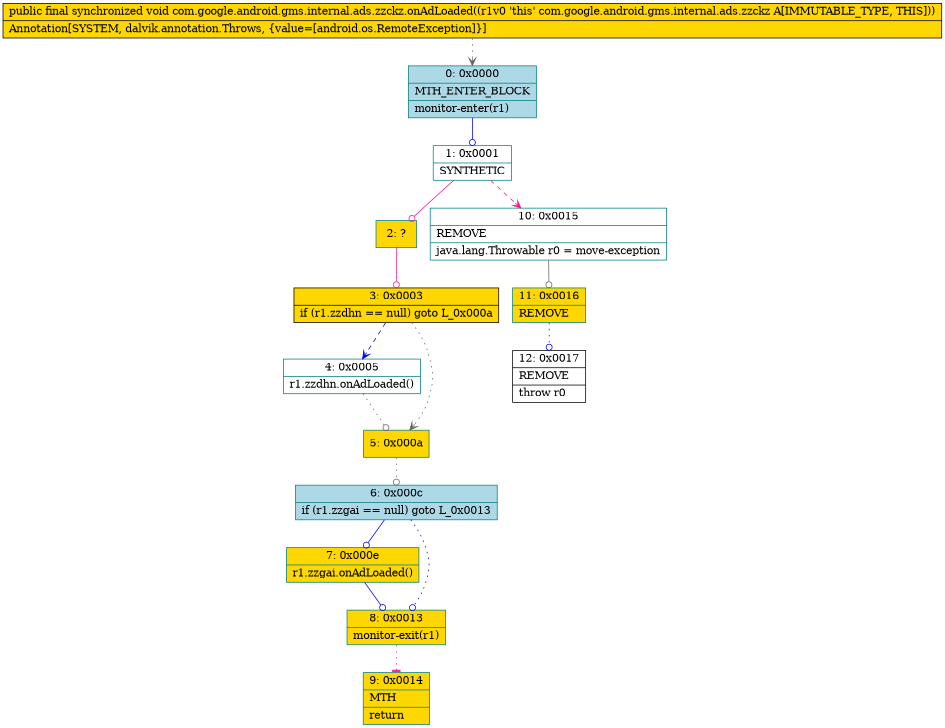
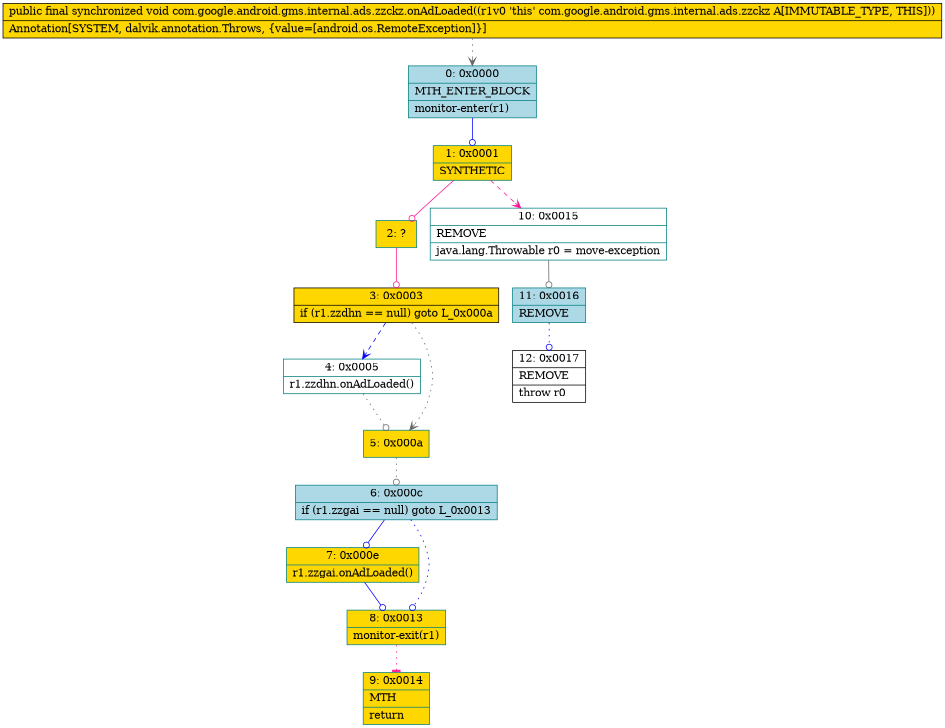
node "1: 0x0001": fillcolor white -> gold
node "11: 0x0016": fillcolor gold -> lightblue
